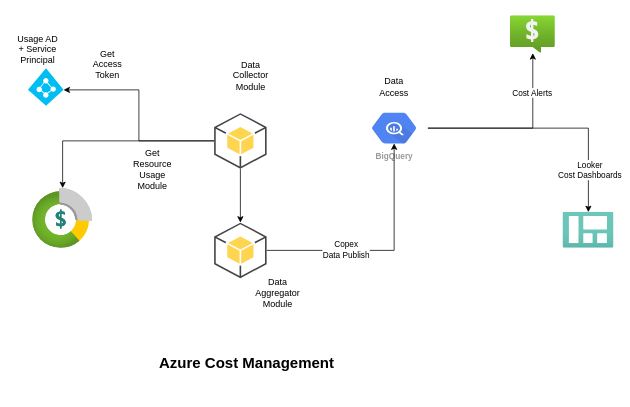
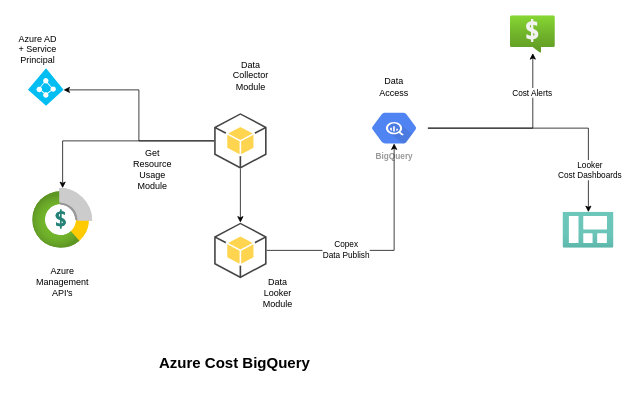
node "Usage AD + Service Principal": label "Usage AD + Service Principal" -> "Azure AD + Service Principal"
node "Get Access Token": removed
node "Azure Management API's": added
node "Data Aggregator Module": label "Data Aggregator Module" -> "Data Looker Module"
node "Azure Cost Management": label "Azure Cost Management" -> "Azure Cost BigQuery"
